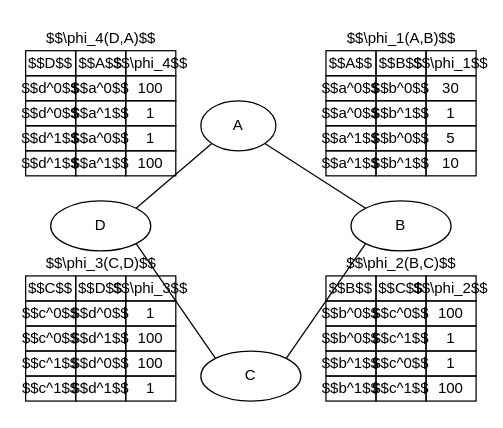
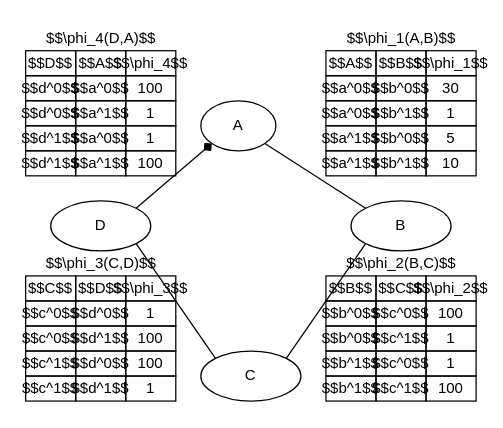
edge "A" -- "D": arrowhead none -> diamond
